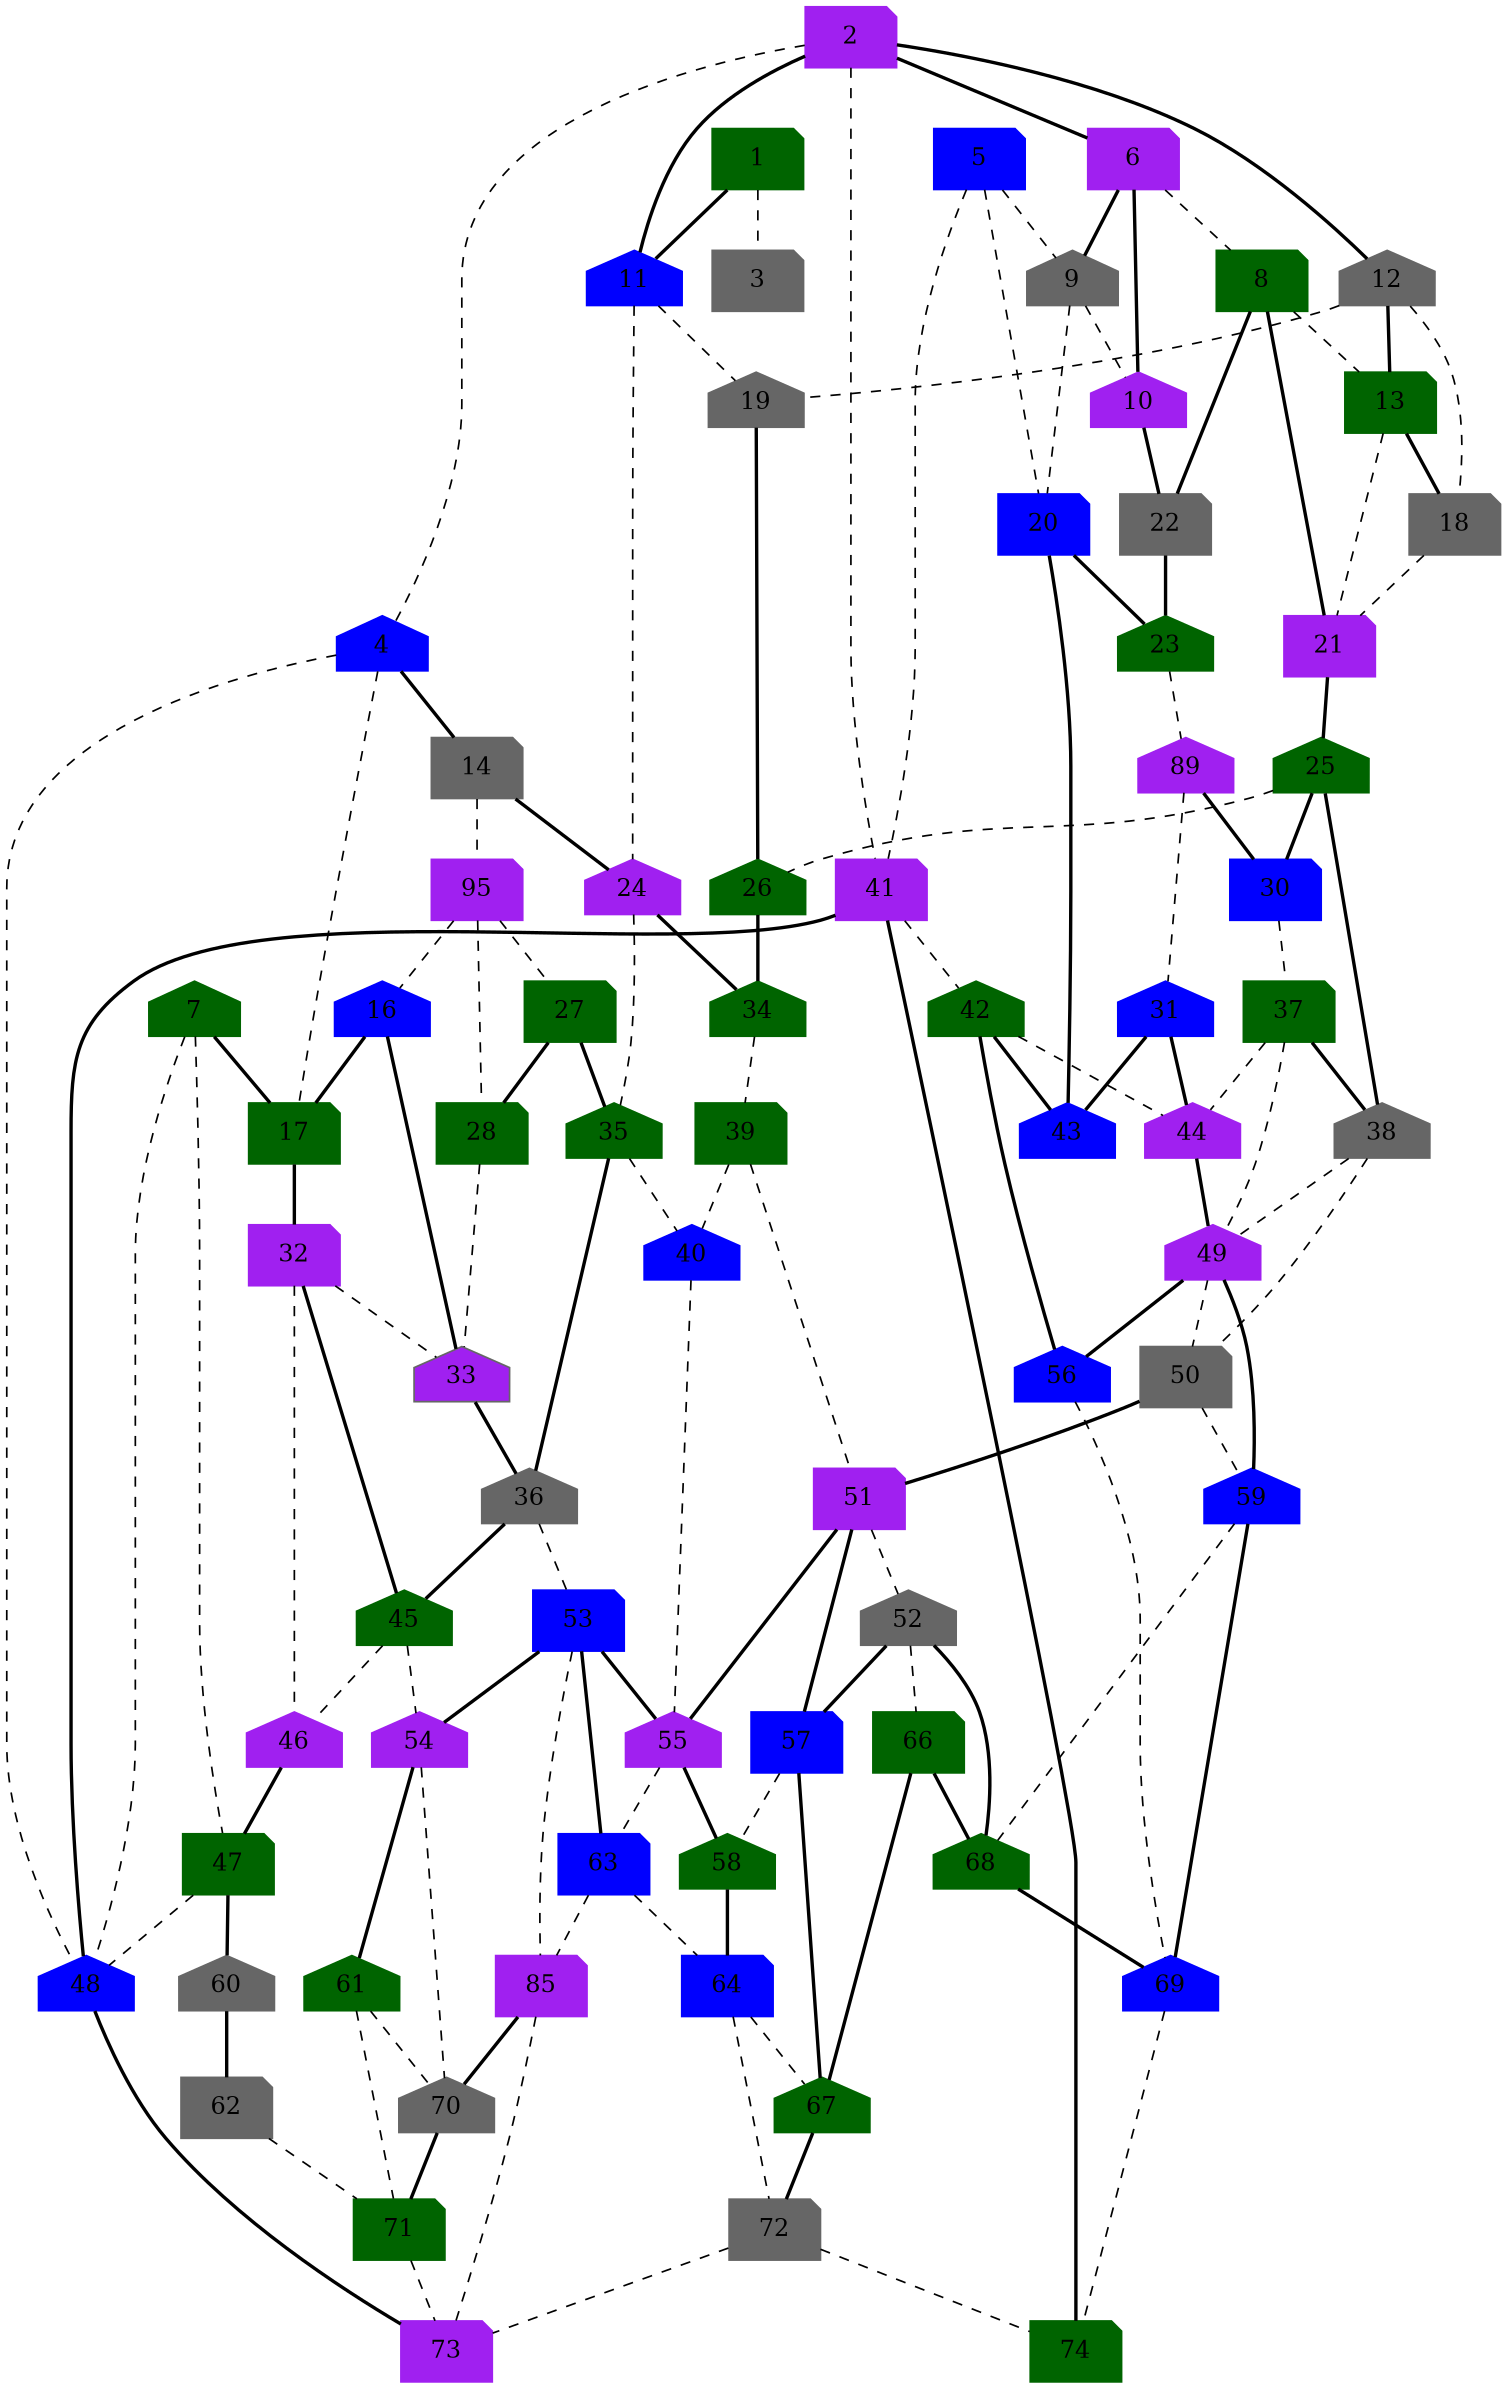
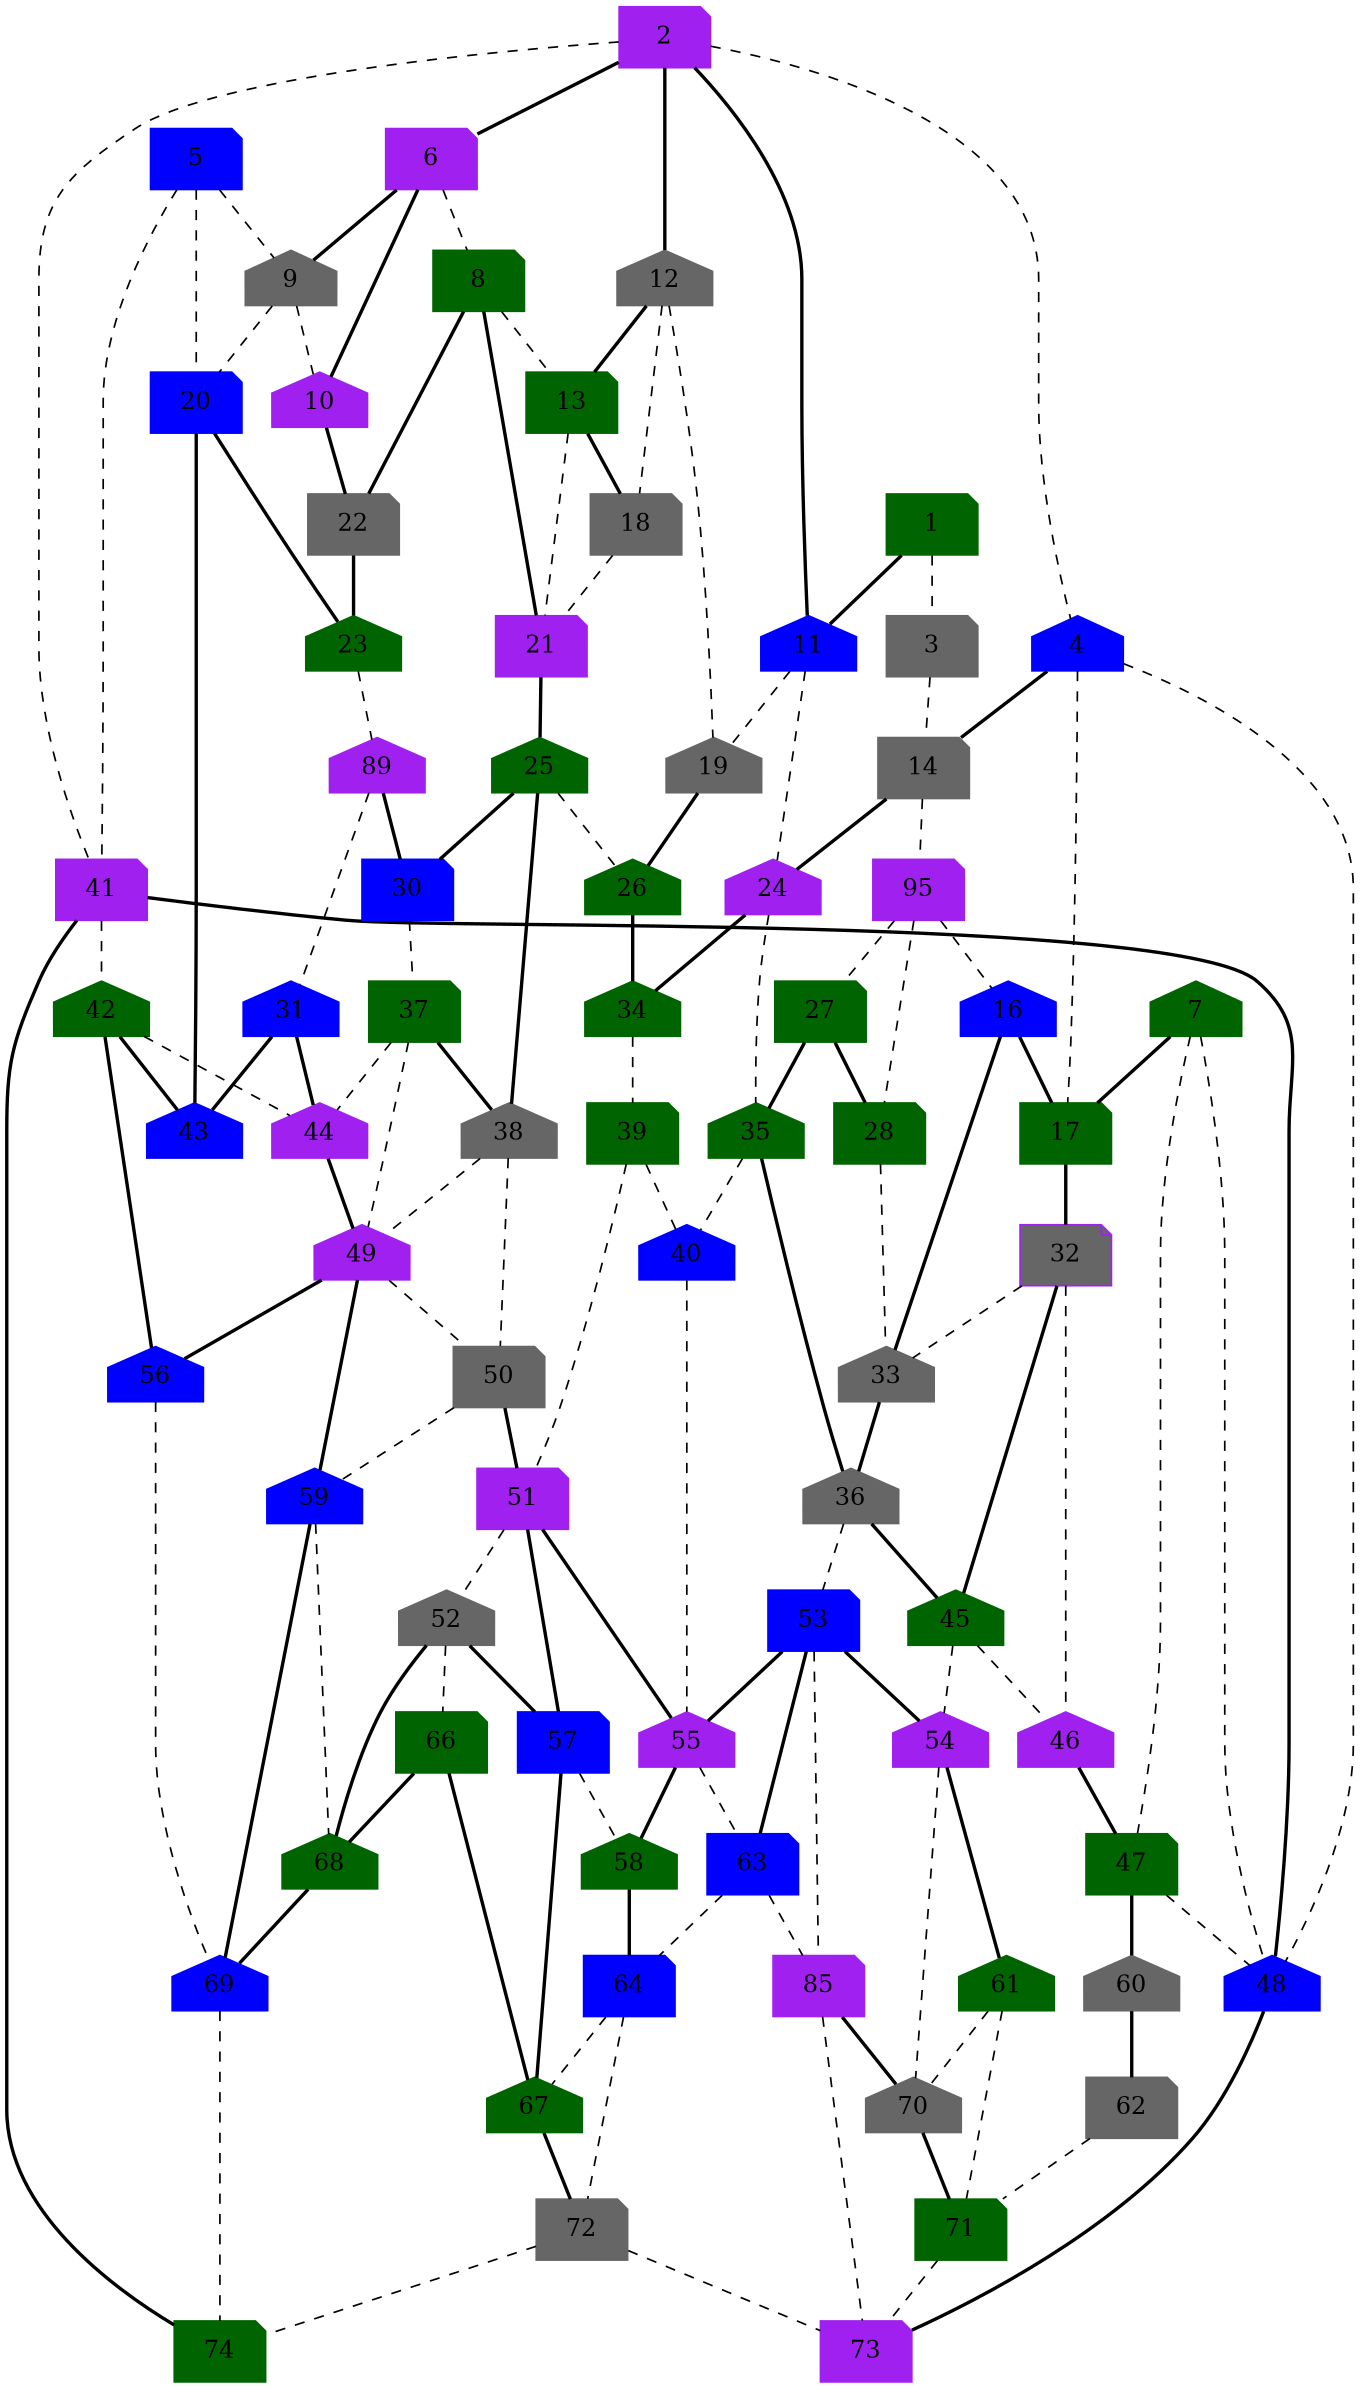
edge "3" -- "14": added
node "32": fillcolor purple -> gray40
node "33": fillcolor purple -> gray40
